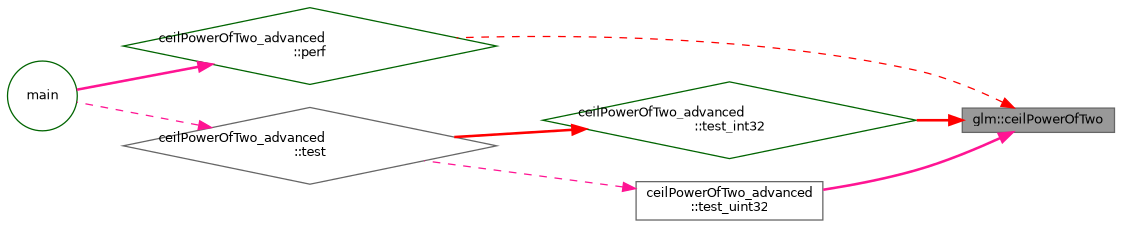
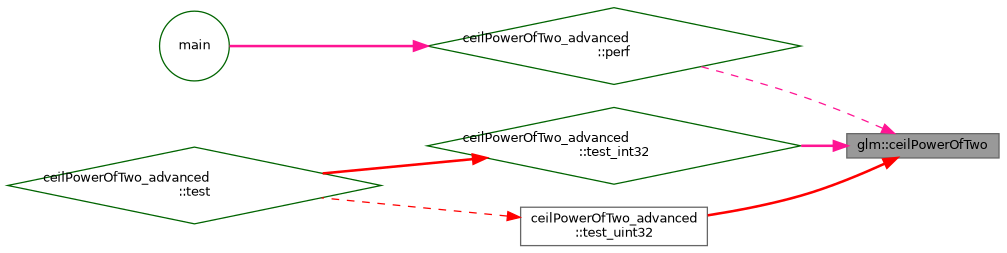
edge "ceilPowerOfTwo_advanced ::perf" -> "glm::ceilPowerOfTwo": color red -> deeppink
edge "main" -> "ceilPowerOfTwo_advanced ::test": removed
edge "ceilPowerOfTwo_advanced ::test_int32" -> "glm::ceilPowerOfTwo": color red -> deeppink
node "ceilPowerOfTwo_advanced ::test": color gray40 -> darkgreen
edge "ceilPowerOfTwo_advanced ::test_uint32" -> "glm::ceilPowerOfTwo": color deeppink -> red
edge "ceilPowerOfTwo_advanced ::test" -> "ceilPowerOfTwo_advanced ::test_uint32": color deeppink -> red
